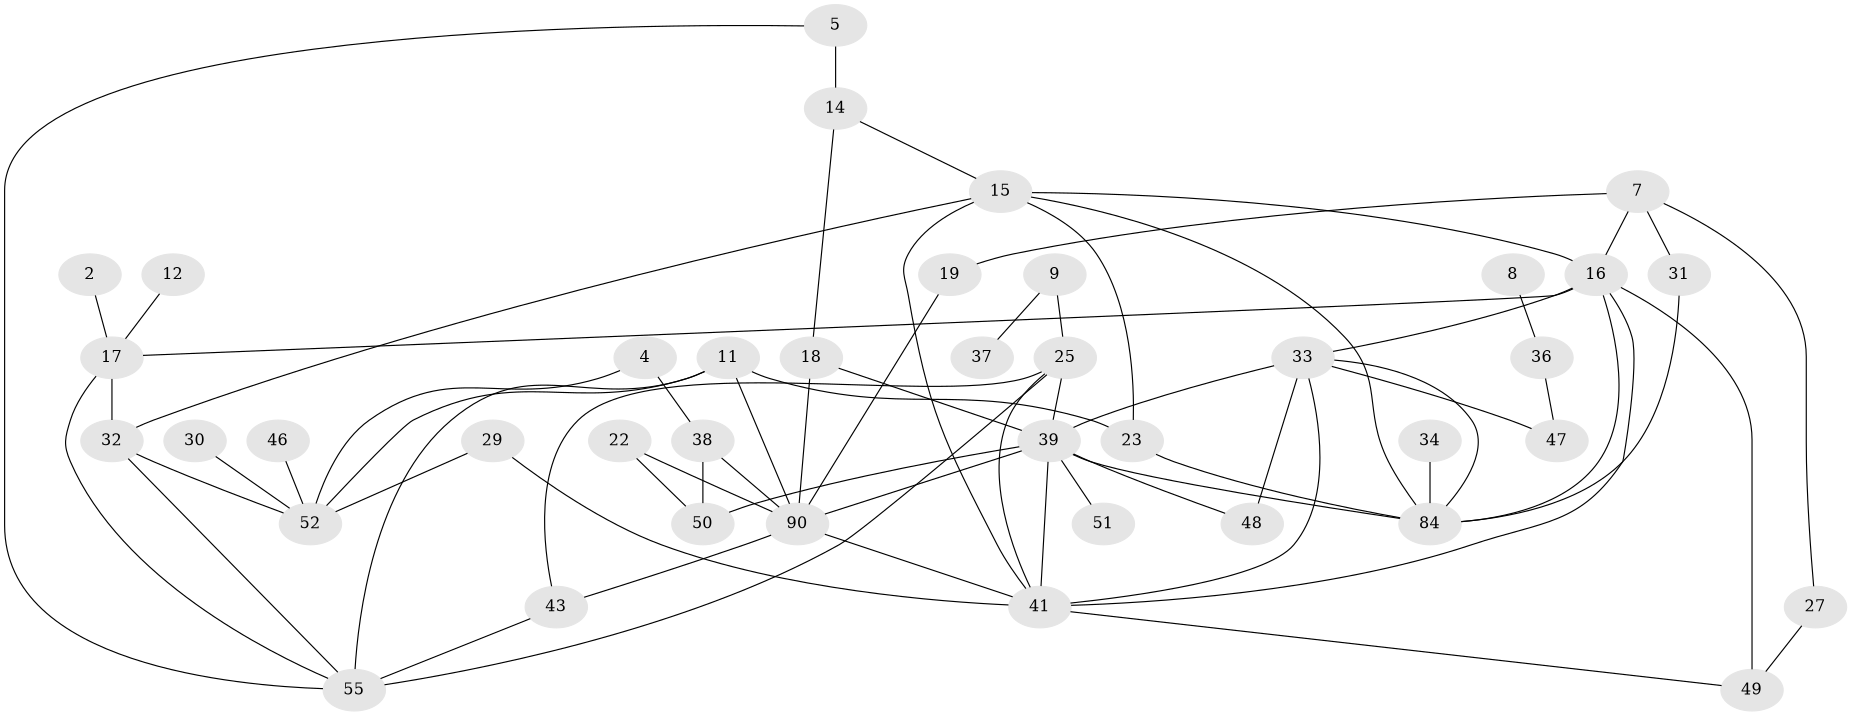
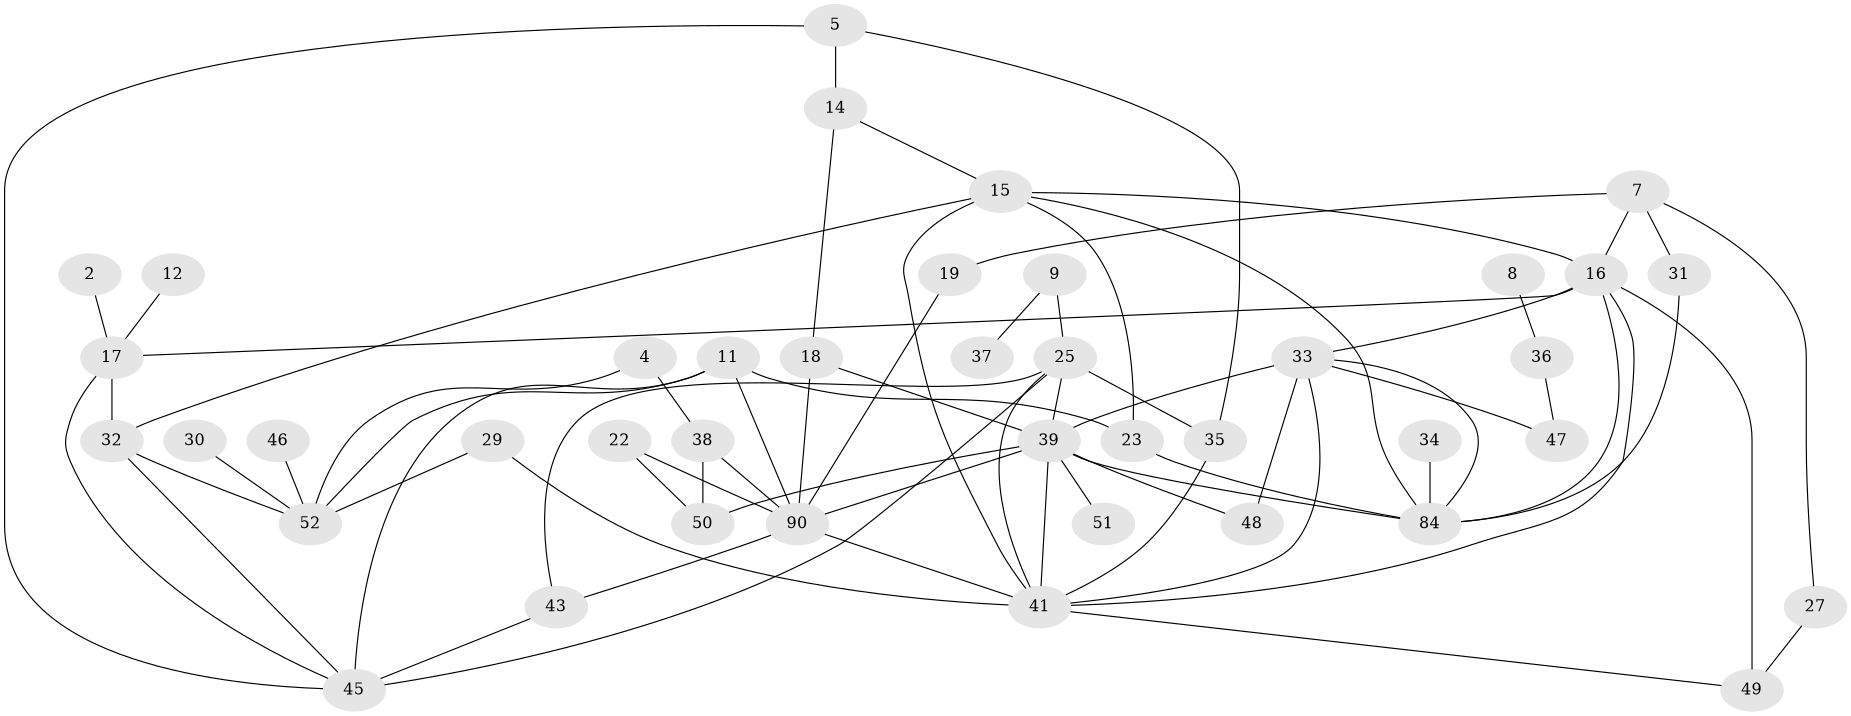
node "35": added
node "55": label "55" -> "45"
